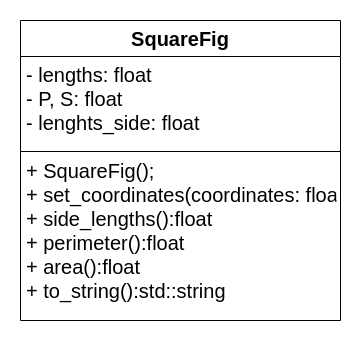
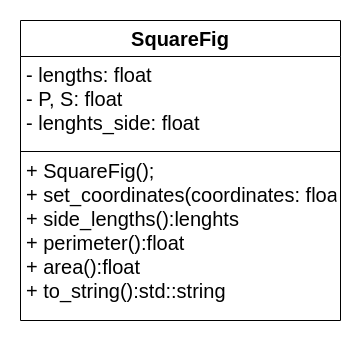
node "+ SquareFig(); + set_coordinates(coordinates: float):void + side_lengths():float + perimeter():float + area():float + to_string():std::string": label "+ SquareFig(); + set_coordinates(coordinates: float):void + side_lengths():float + perimeter():float + area():float + to_string():std::string" -> "+ SquareFig(); + set_coordinates(coordinates: float):void + side_lengths():lenghts + perimeter():float + area():float + to_string():std::string"
